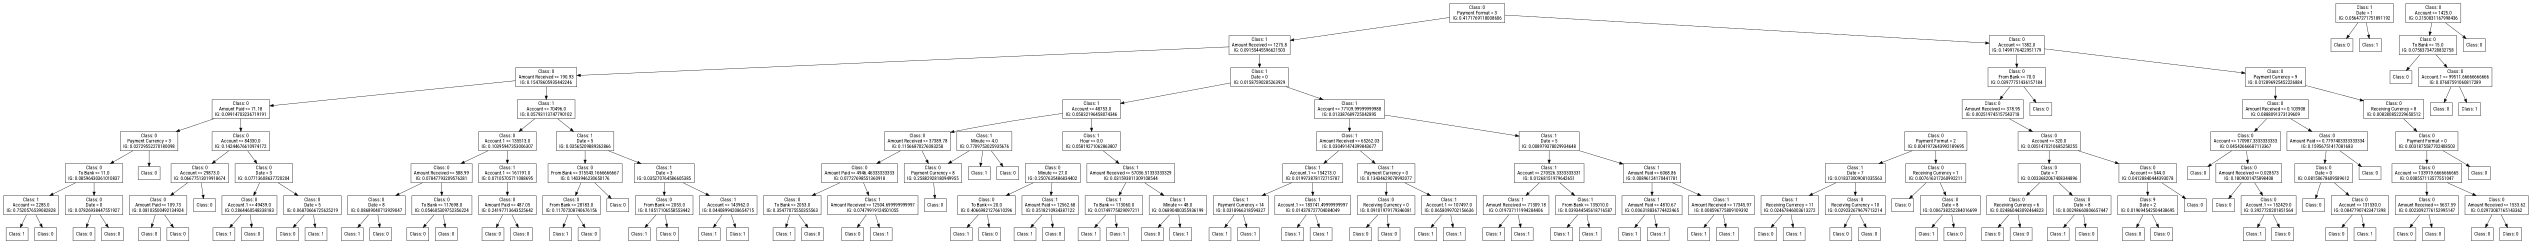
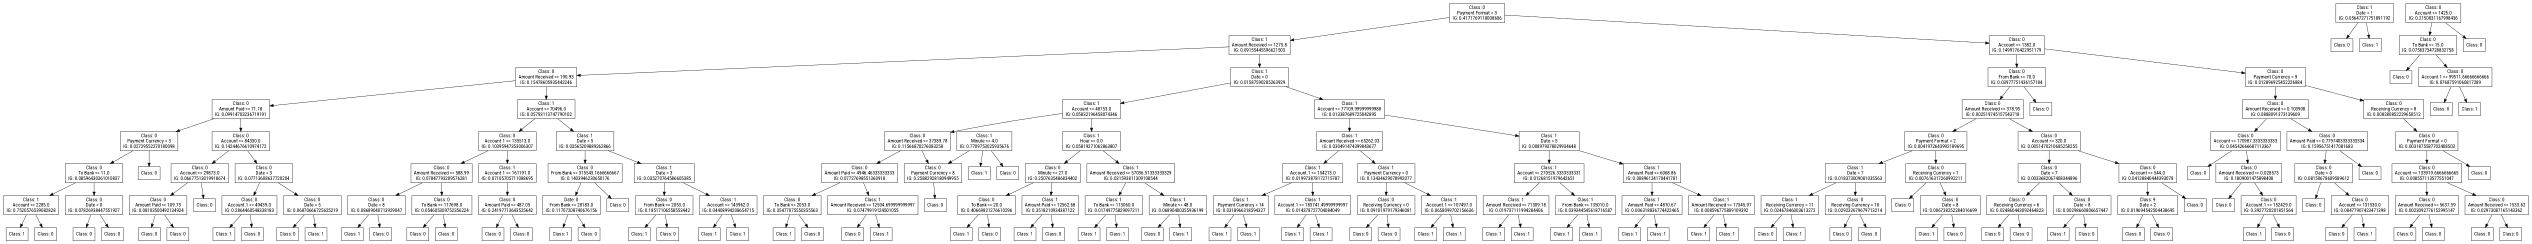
edge "Class: 0 Amount Received <= 378.95 IG: 0.002519745157543718" -> "Class: 0 Payment Format = 2 IG: 0.0041972643992189695": added
edge "Class: 1 Hour <= 0.0 IG: 0.05819271062863807" -> "Class: 0 Minute <= 27.0 IG: 0.2507635486834402": added
node "Class: 0 From Bank <= 28183.0 IG: 0.11707208740676156": label "Class: 0 From Bank <= 28183.0 IG: 0.11707208740676156" -> "Date: 0 From Bank <= 28183.0 IG: 0.11707208740676156"
